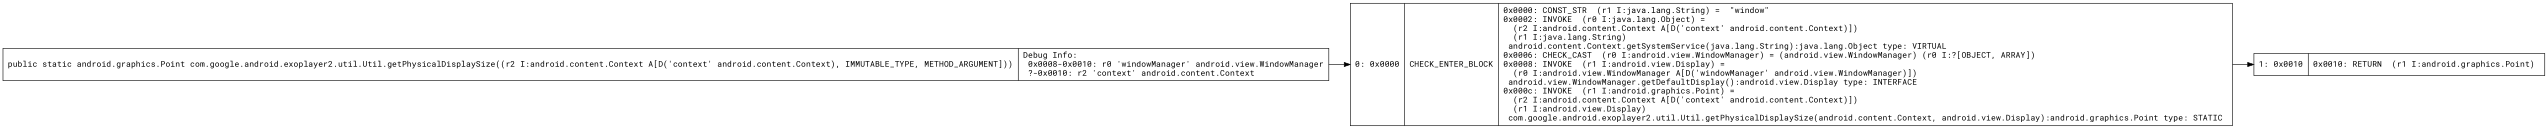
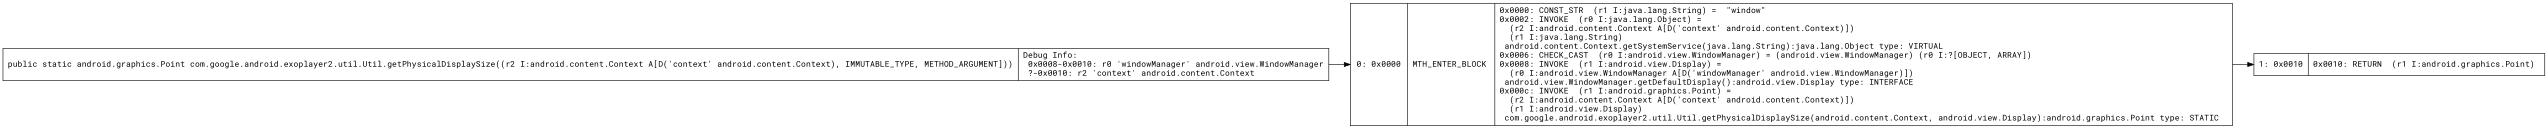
node "0: 0x0000": text "CHECK_ENTER_BLOCK" -> "MTH_ENTER_BLOCK"
